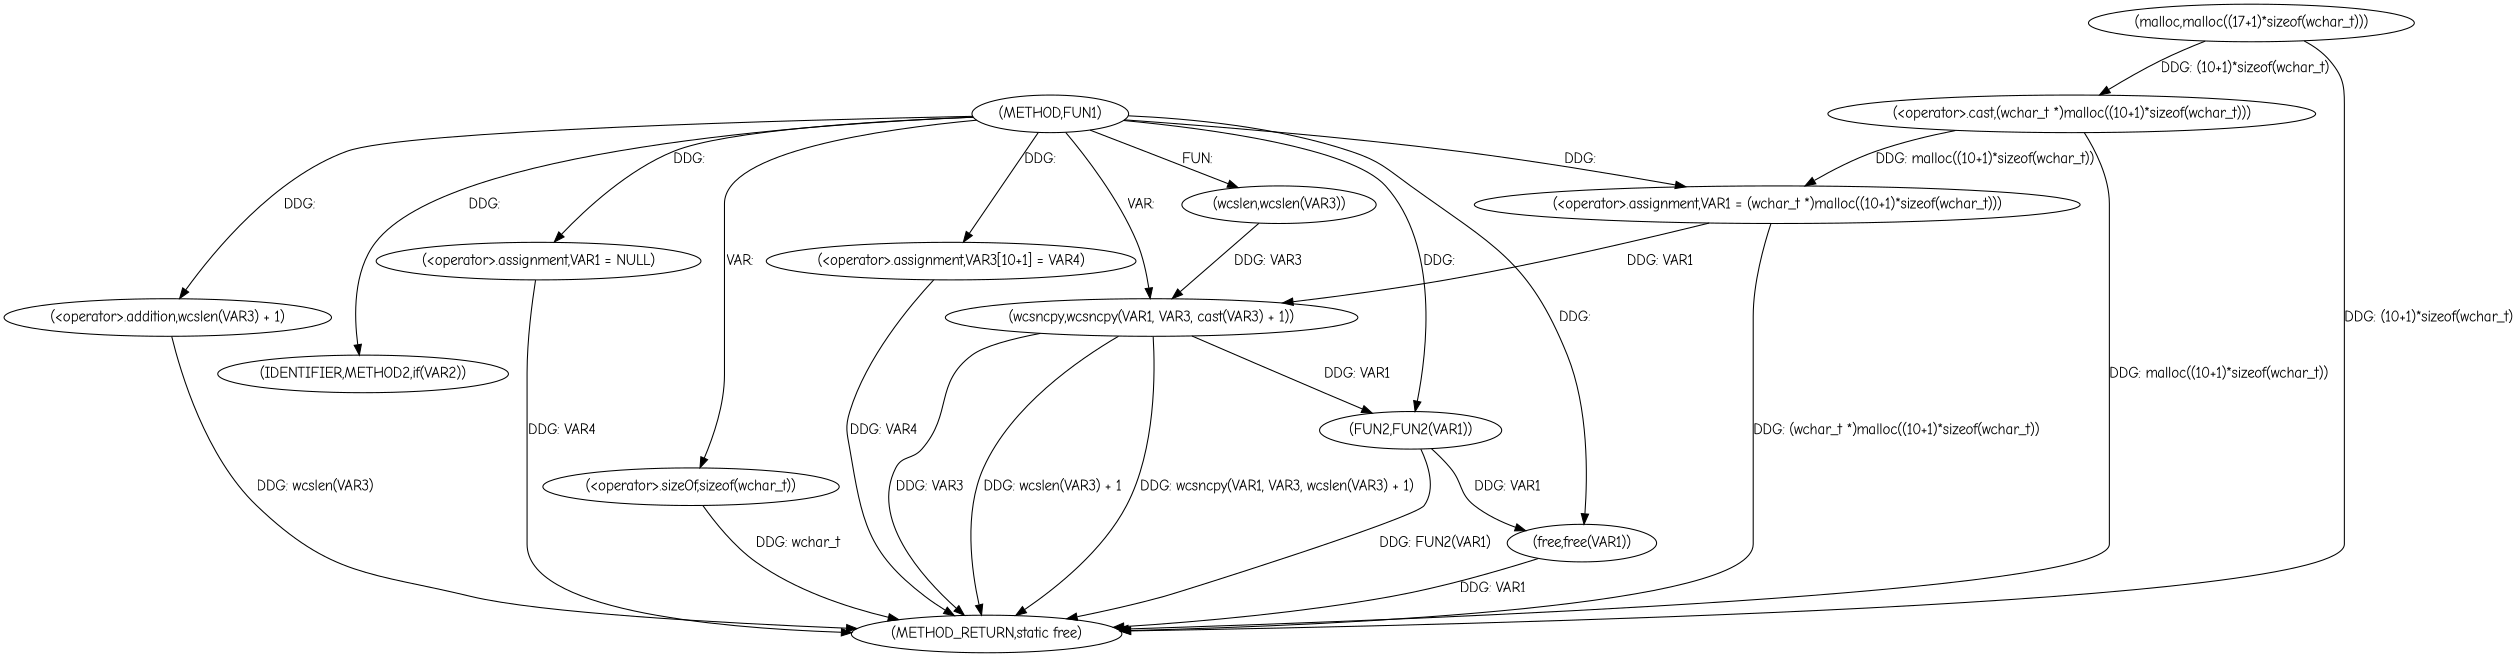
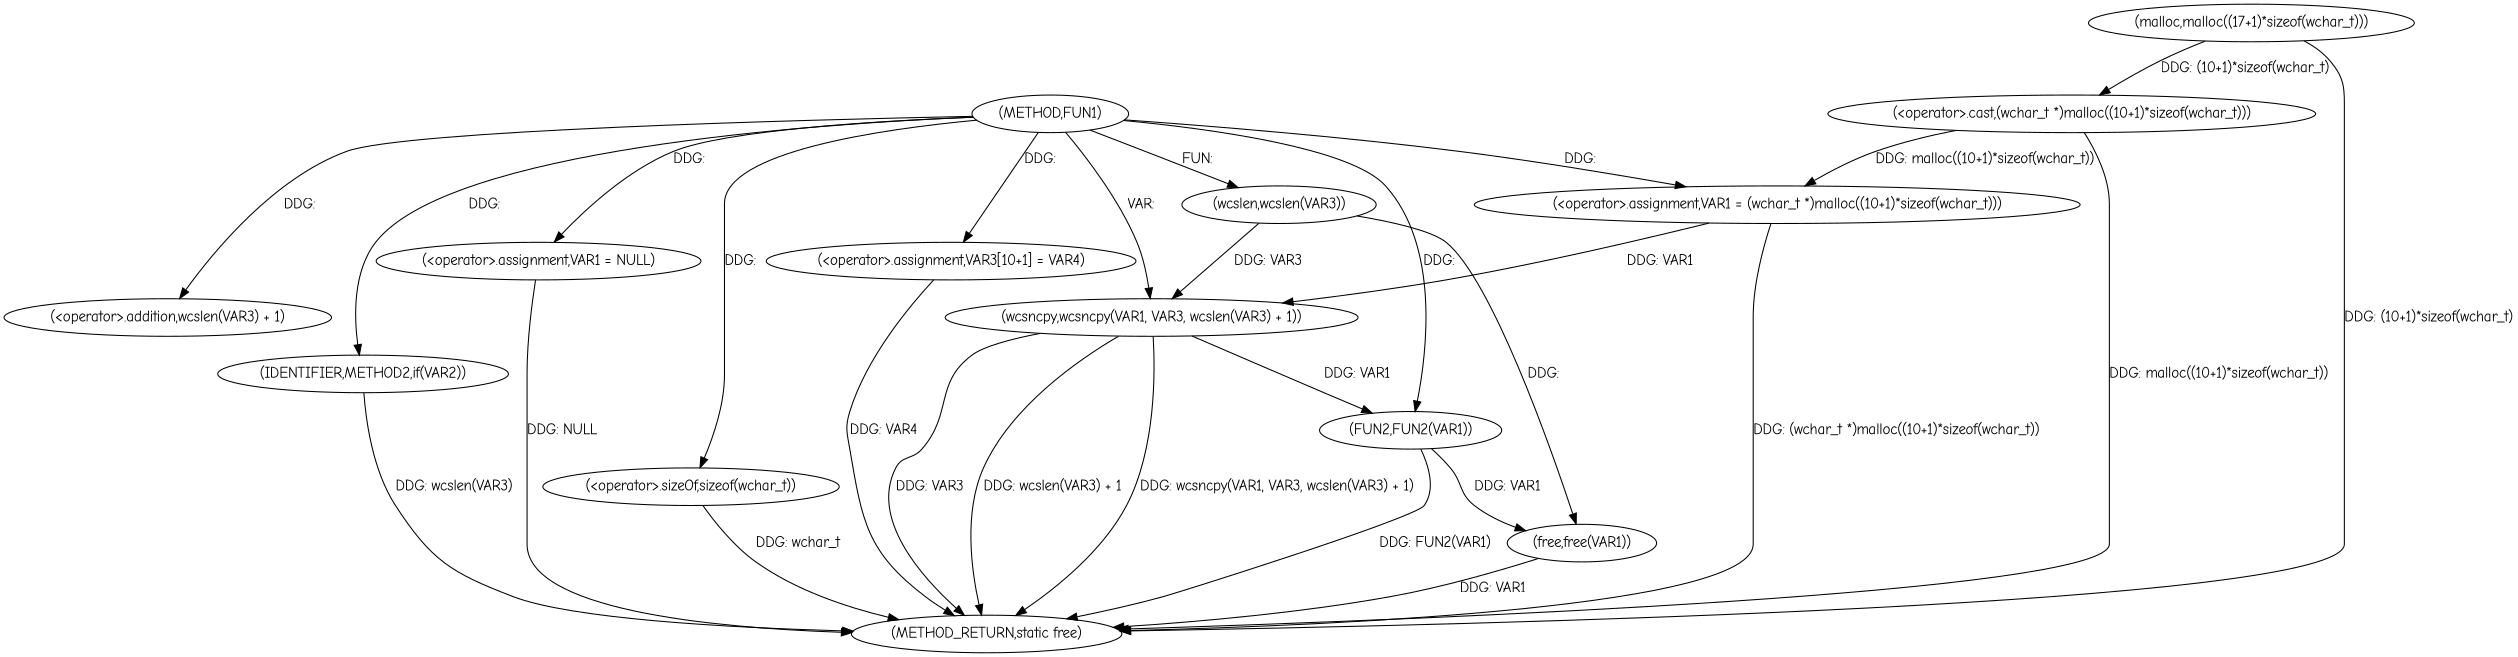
edge "(METHOD,FUN1)" -> "(free,free(VAR1))": now "(wcslen,wcslen(VAR3))" -> "(free,free(VAR1))"
edge "(METHOD,FUN1)" -> "(<operator>.sizeOf,sizeof(wchar_t))": label "VAR: " -> "DDG: "
node "(wcsncpy,wcsncpy(VAR1, VAR3, cast(VAR3) + 1))": label "(wcsncpy,wcsncpy(VAR1, VAR3, cast(VAR3) + 1))" -> "(wcsncpy,wcsncpy(VAR1, VAR3, wcslen(VAR3) + 1))"
edge "(<operator>.assignment,VAR1 = NULL)" -> "(METHOD_RETURN,static free)": label "DDG: VAR4" -> "DDG: NULL"
edge "(<operator>.addition,wcslen(VAR3) + 1)" -> "(METHOD_RETURN,static free)": now "(IDENTIFIER,METHOD2,if(VAR2))" -> "(METHOD_RETURN,static free)"
